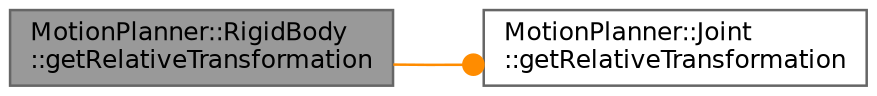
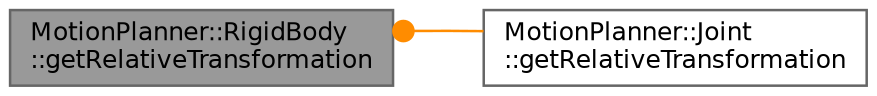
edge "MotionPlanner::RigidBody ::getRelativeTransformation" -> "MotionPlanner::Joint ::getRelativeTransformation": reversed
